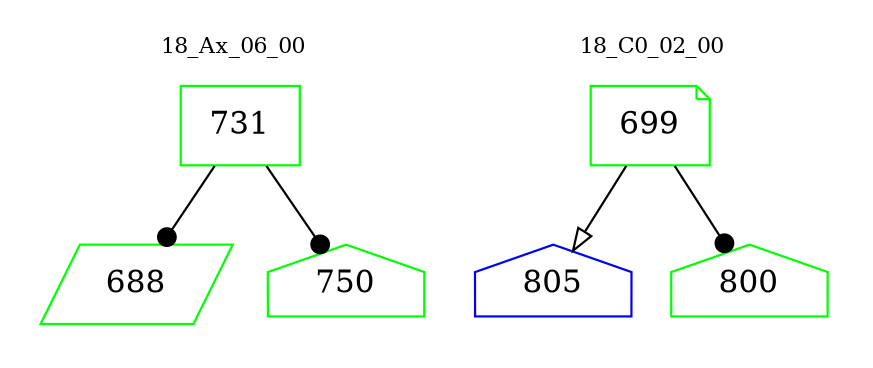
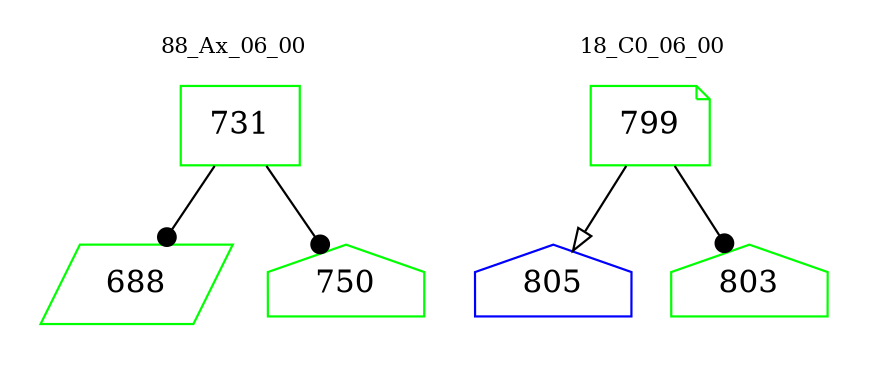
cluster "18_Ax_06_00": label "18_Ax_06_00" -> "88_Ax_06_00"
cluster "18_C0_02_00": label "18_C0_02_00" -> "18_C0_06_00"
node "699": label "699" -> "799"
node "800": label "800" -> "803"
